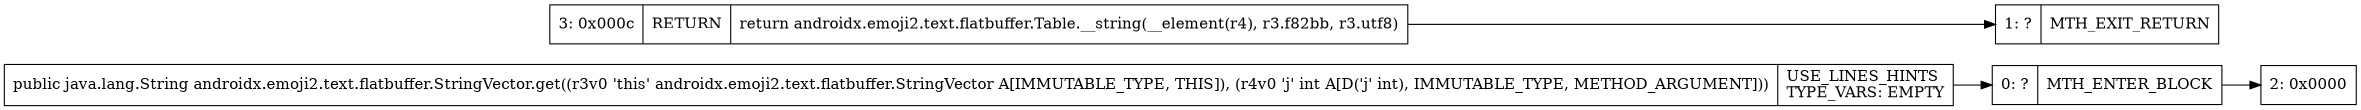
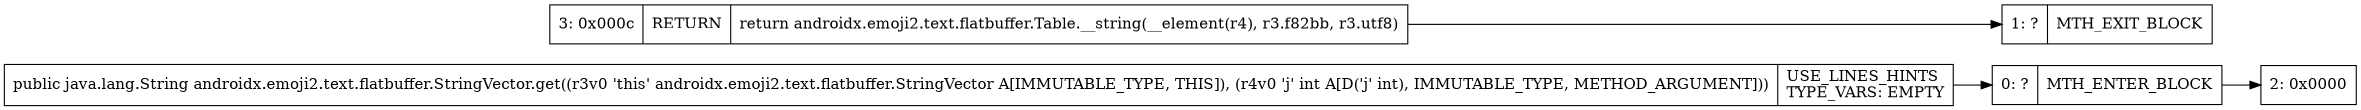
node "1: ?": text "MTH_EXIT_RETURN" -> "MTH_EXIT_BLOCK"
